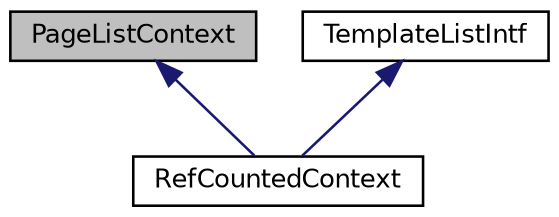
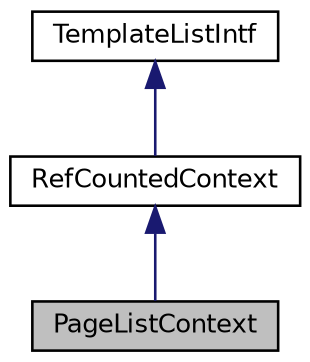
edge "RefCountedContext" -> "PageListContext": reversed
